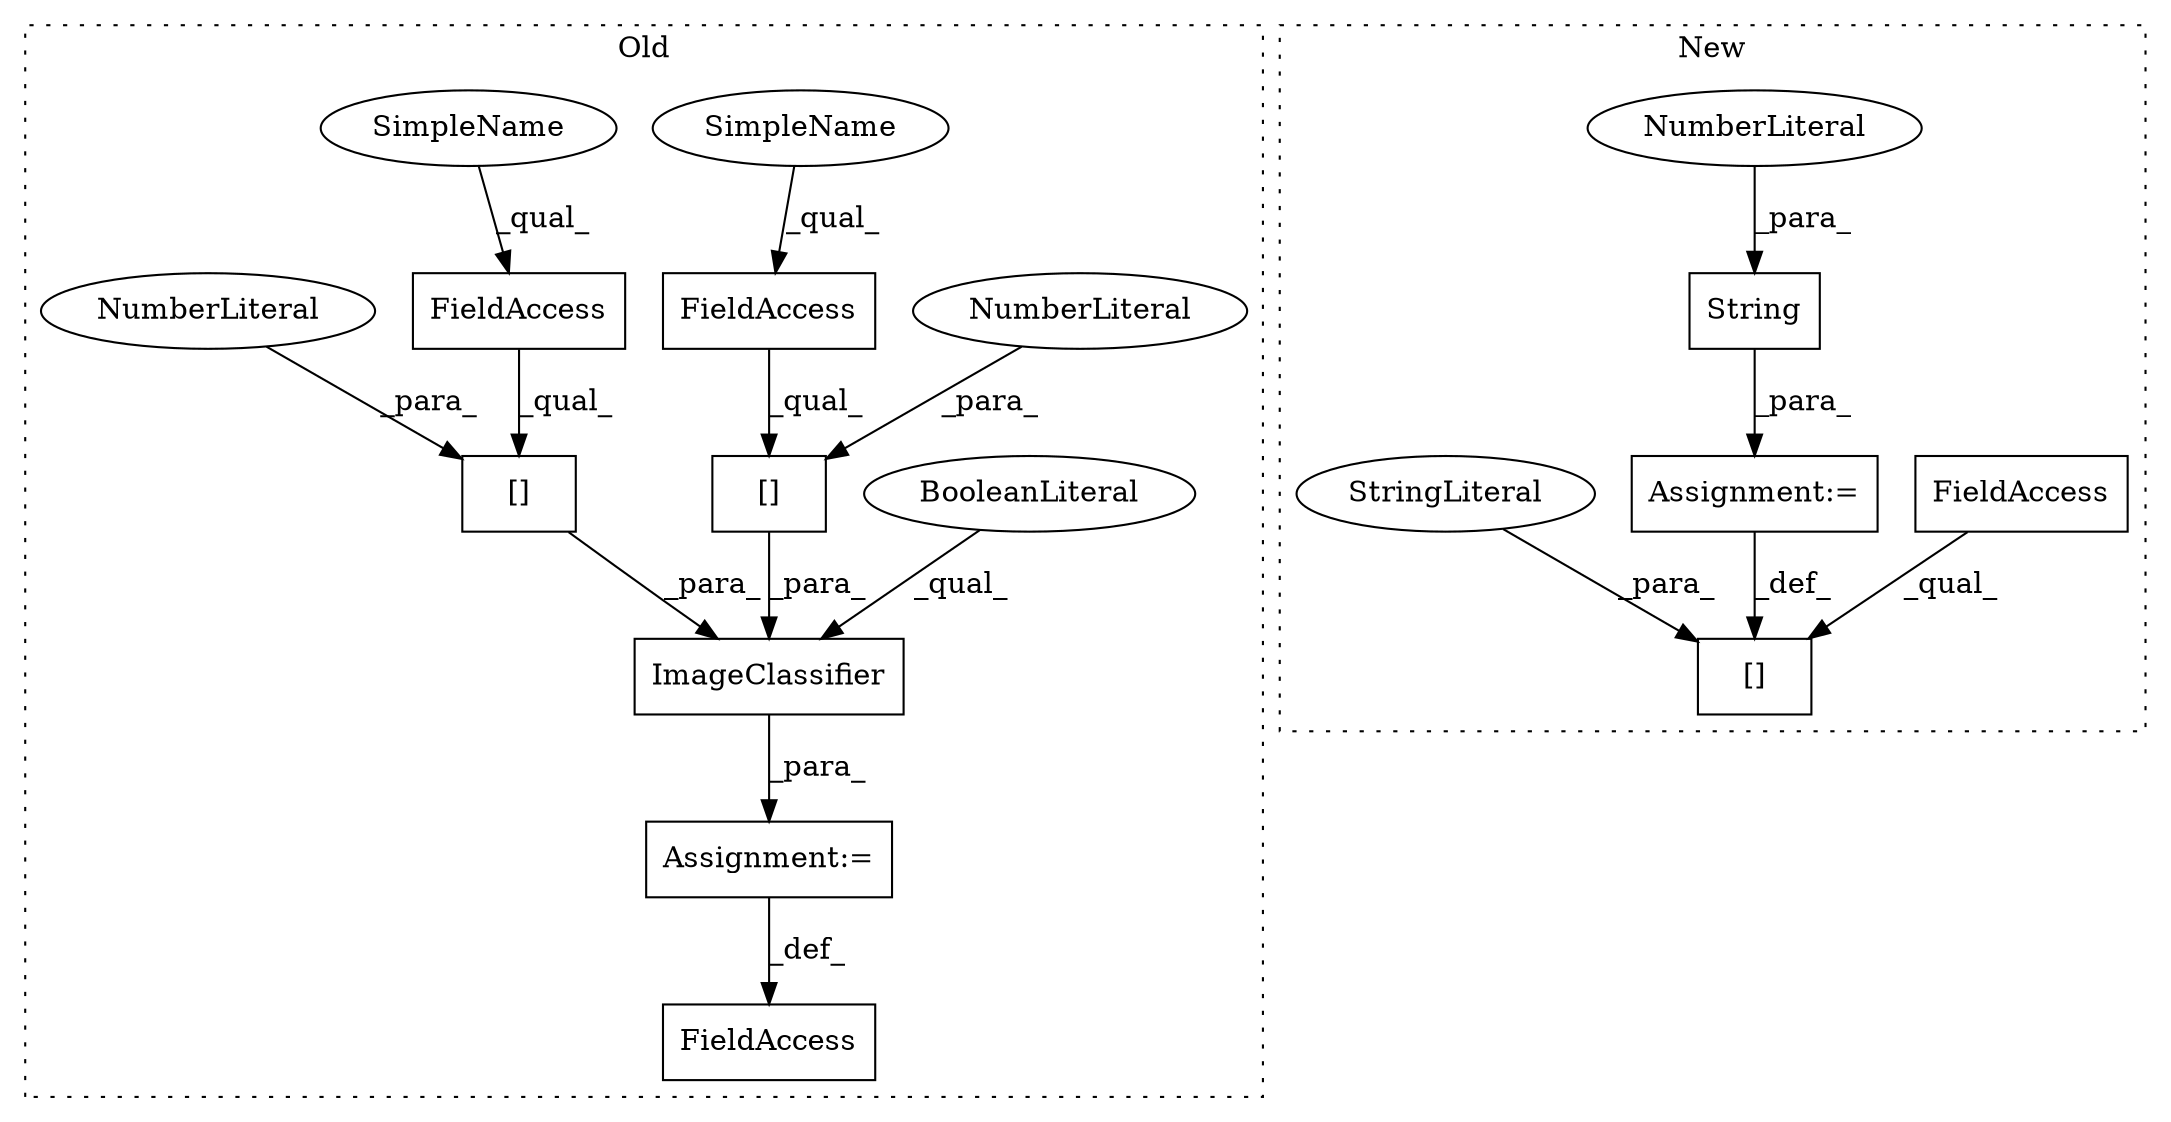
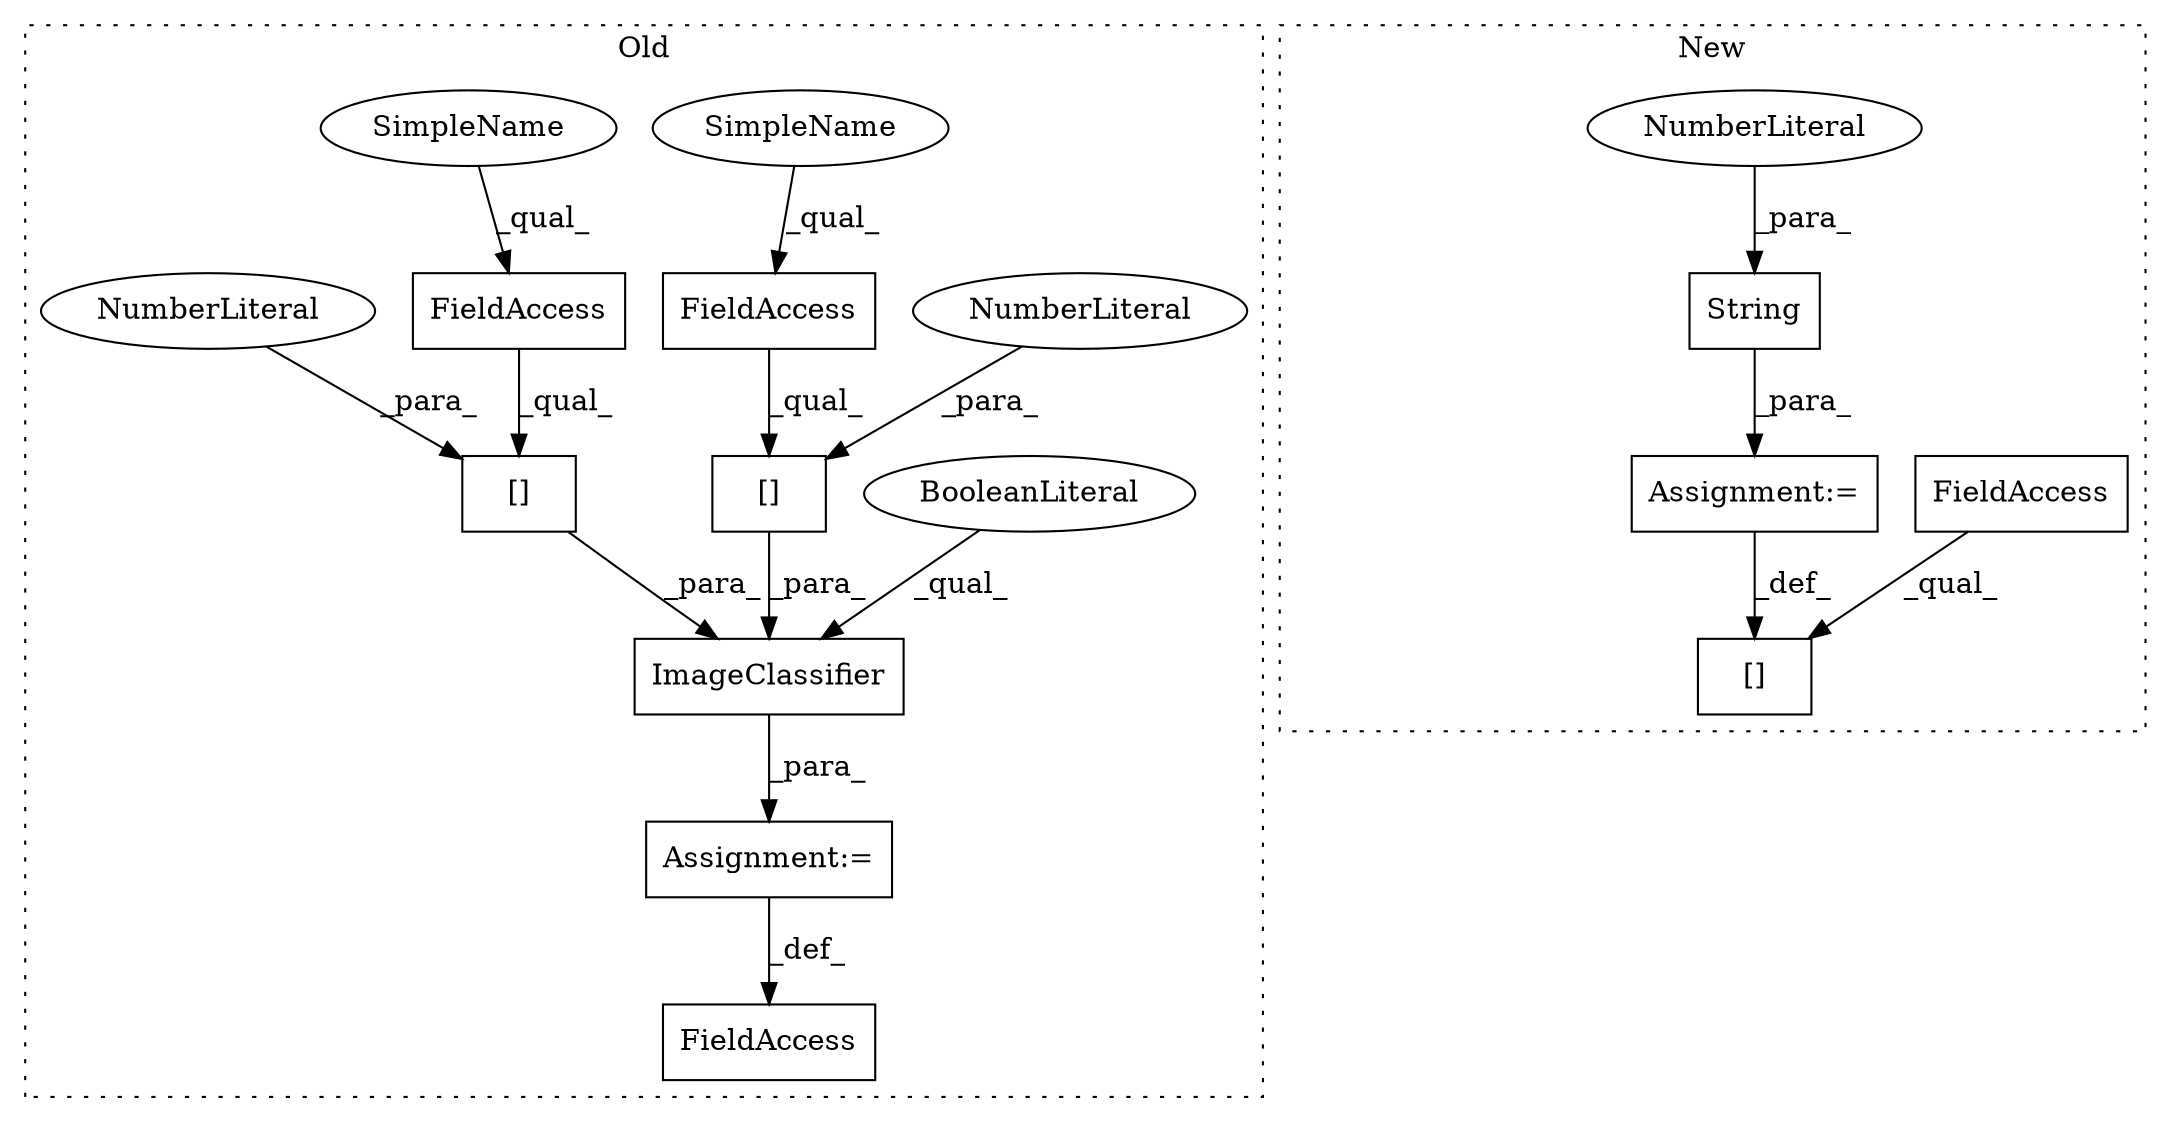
node "StringLiteral": removed
